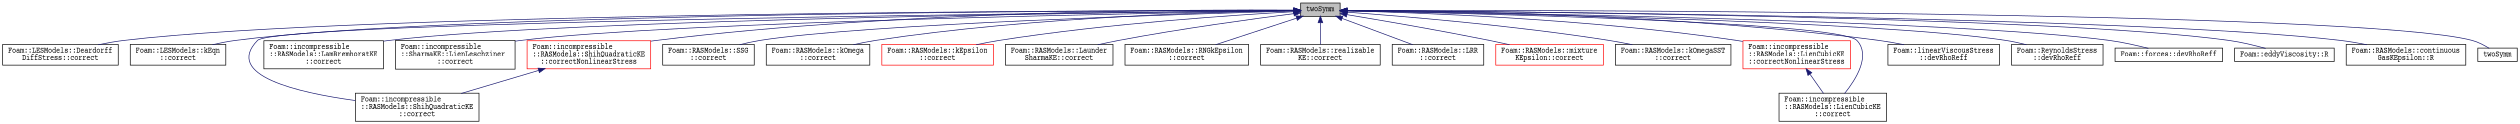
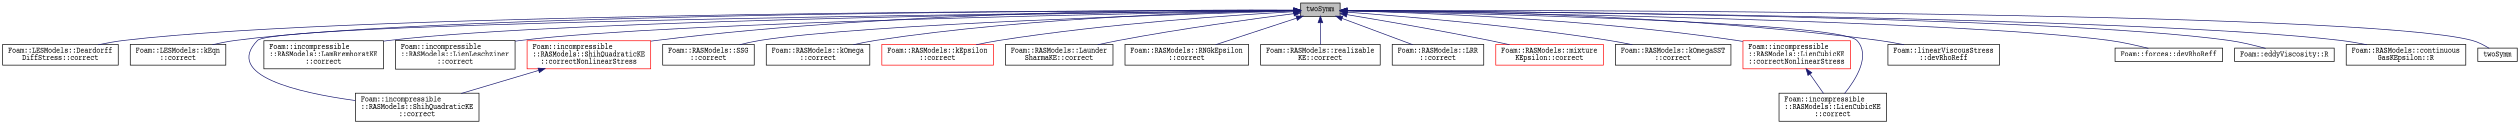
node "Foam::incompressible ::SharmaKE::LienLeschziner ::correct": label "Foam::incompressible ::SharmaKE::LienLeschziner ::correct" -> "Foam::incompressible ::RASModels::LienLeschziner ::correct"
node "Foam::ReynoldsStress ::devRhoReff": removed
